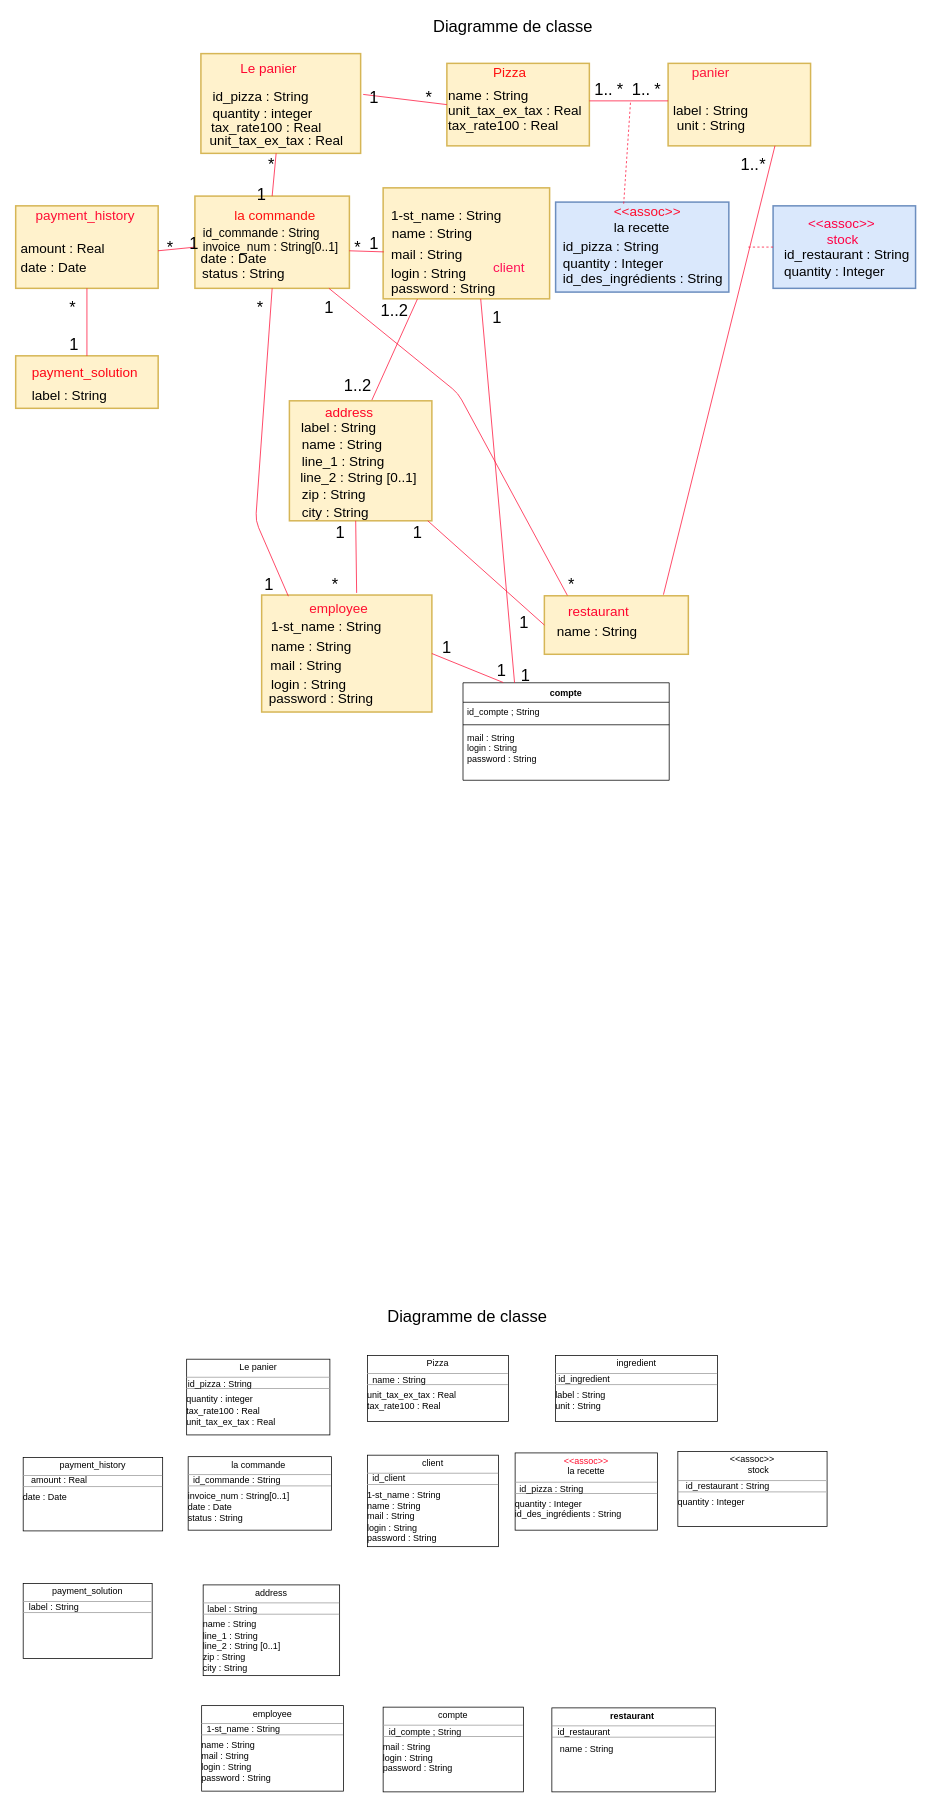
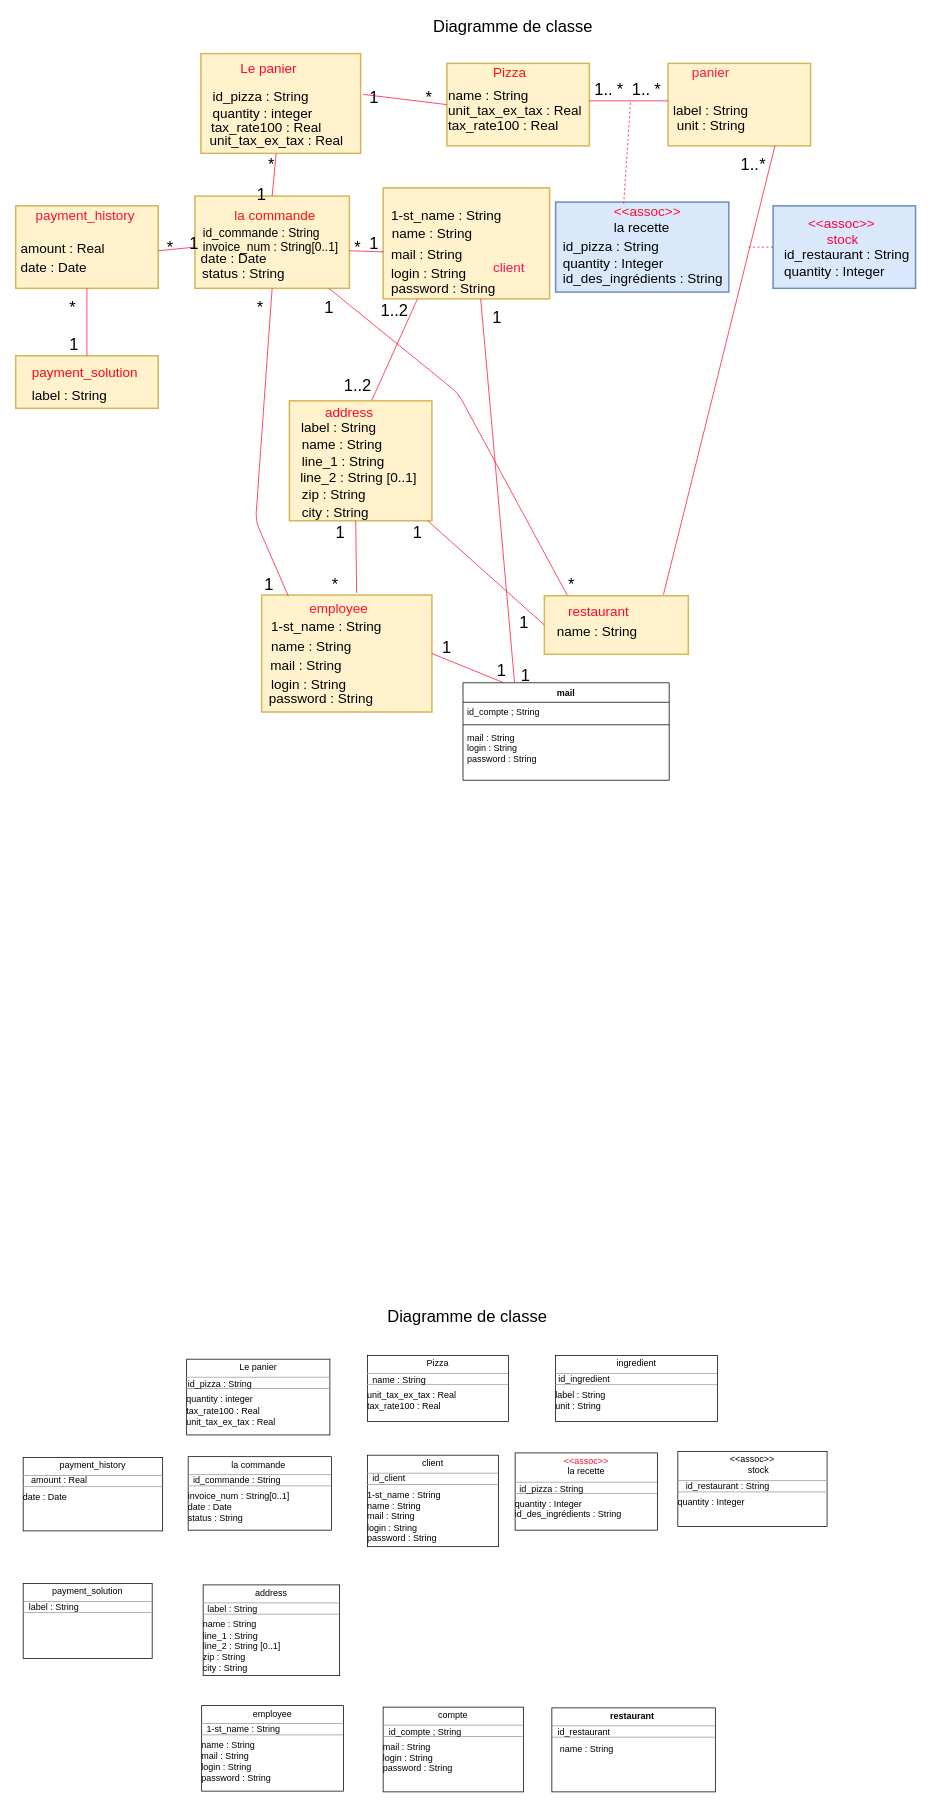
node "compte": label "compte" -> "mail"
